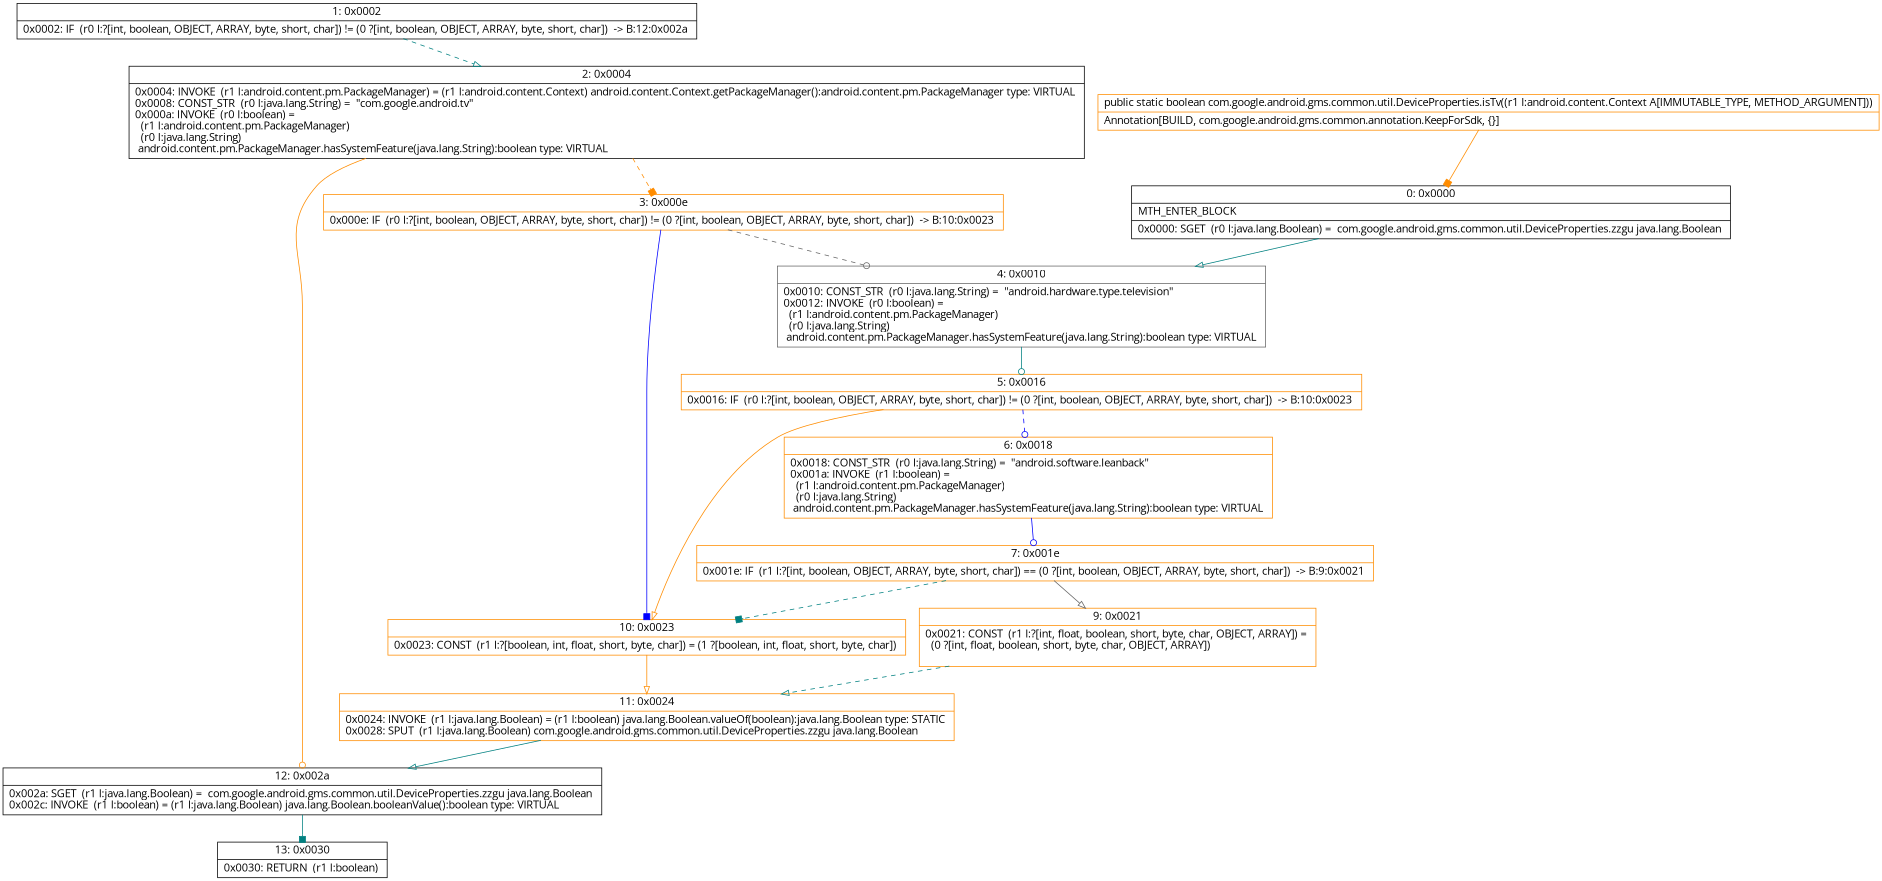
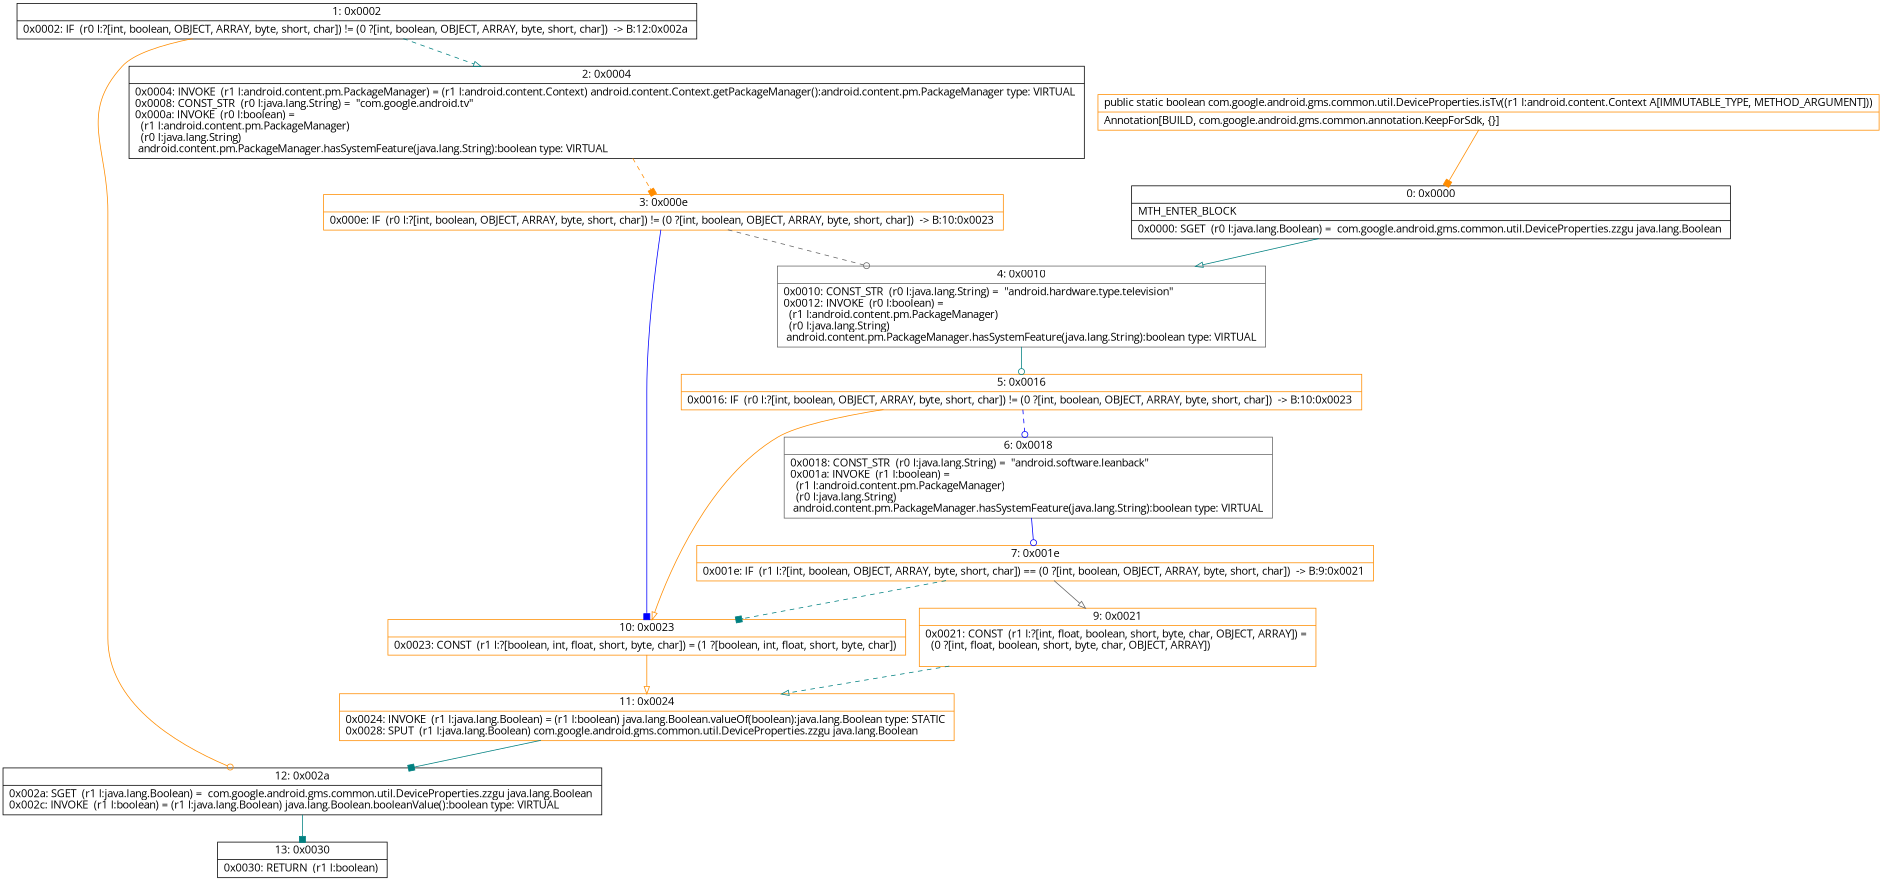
edge "2: 0x0004" -> "12: 0x002a": now "1: 0x0002" -> "12: 0x002a"
node "6: 0x0018": color darkorange -> gray40
edge "11: 0x0024" -> "12: 0x002a": arrowhead onormal -> box
